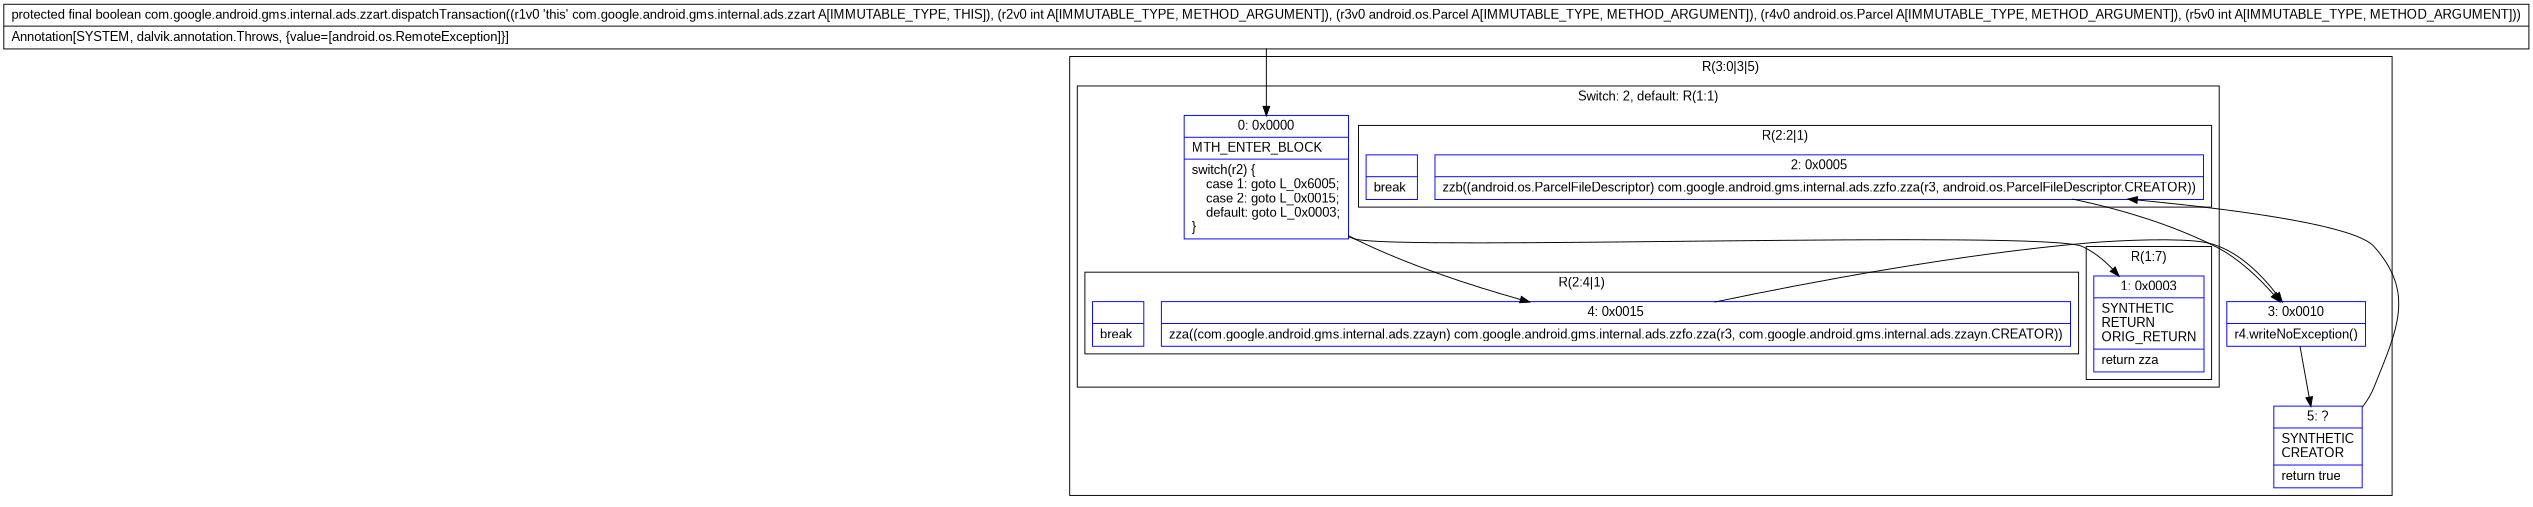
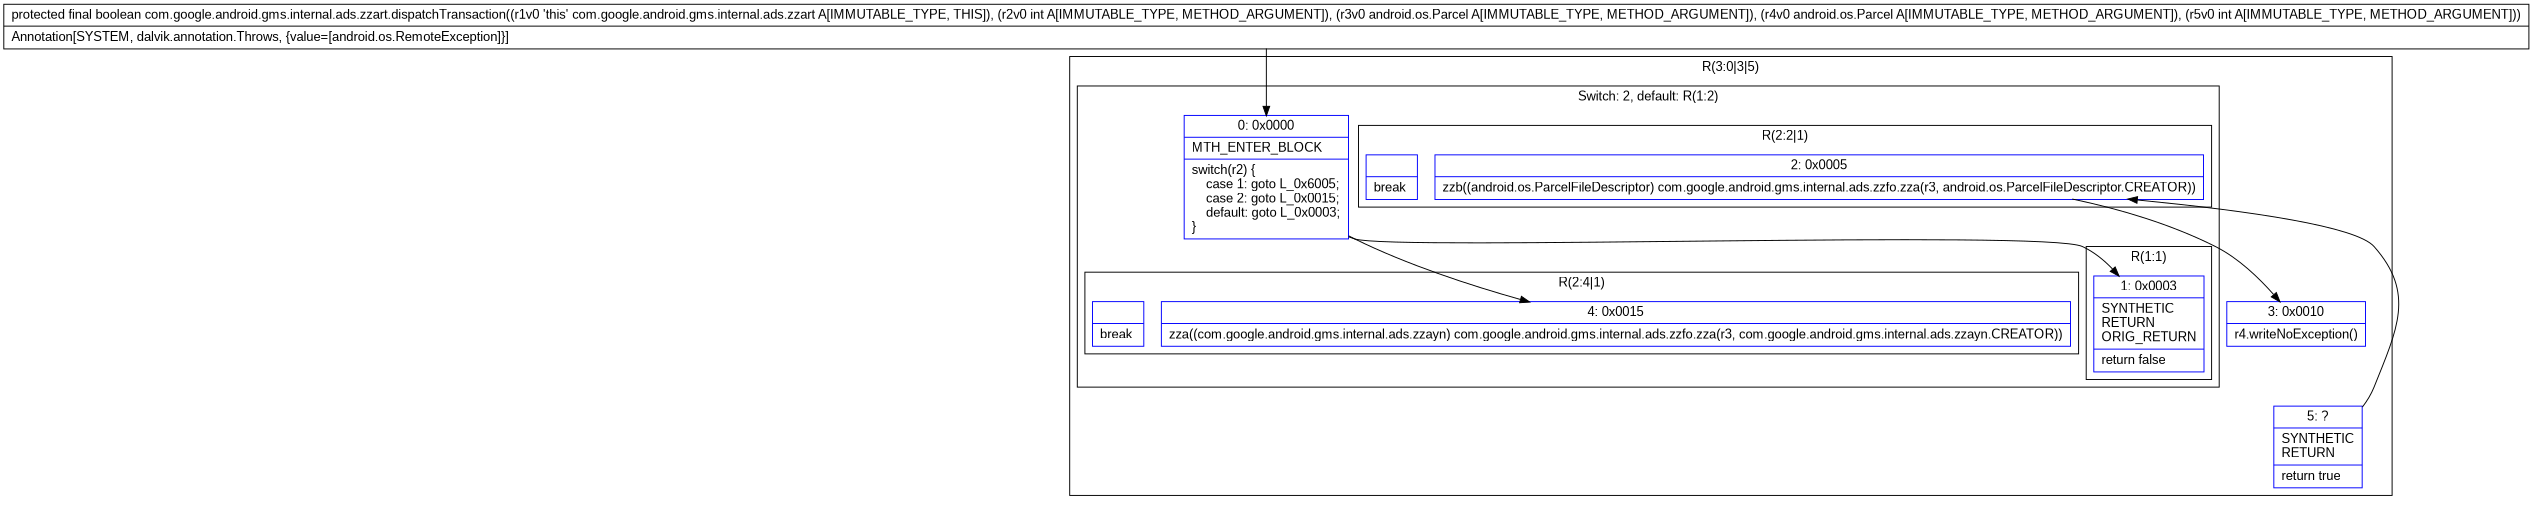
cluster "Switch: 2, default: R(1:1)": label "Switch: 2, default: R(1:1)" -> "Switch: 2, default: R(1:2)"
edge "4: 0x0015" -> "3: 0x0010": removed
cluster "R(1:7)": label "R(1:7)" -> "R(1:1)"
node "1: 0x0003": text "return zza" -> "return false"
edge "3: 0x0010" -> "5: ?": removed
node "5: ?": text "CREATOR" -> "RETURN"
